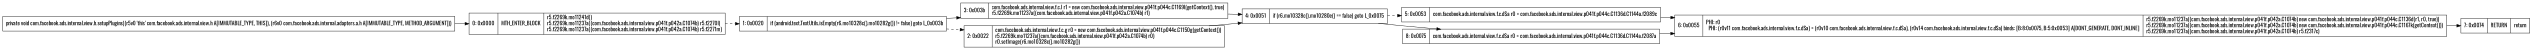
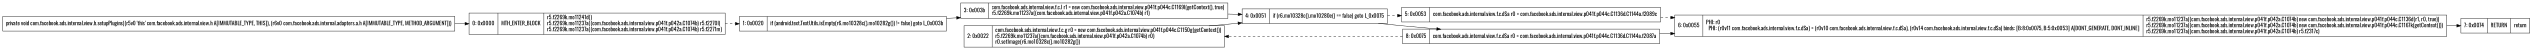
edge "5: 0x0053" -> "6: 0x0055": style solid -> dashed
edge "1: 0x0020" -> "2: 0x0022": now "8: 0x0075" -> "2: 0x0022"
